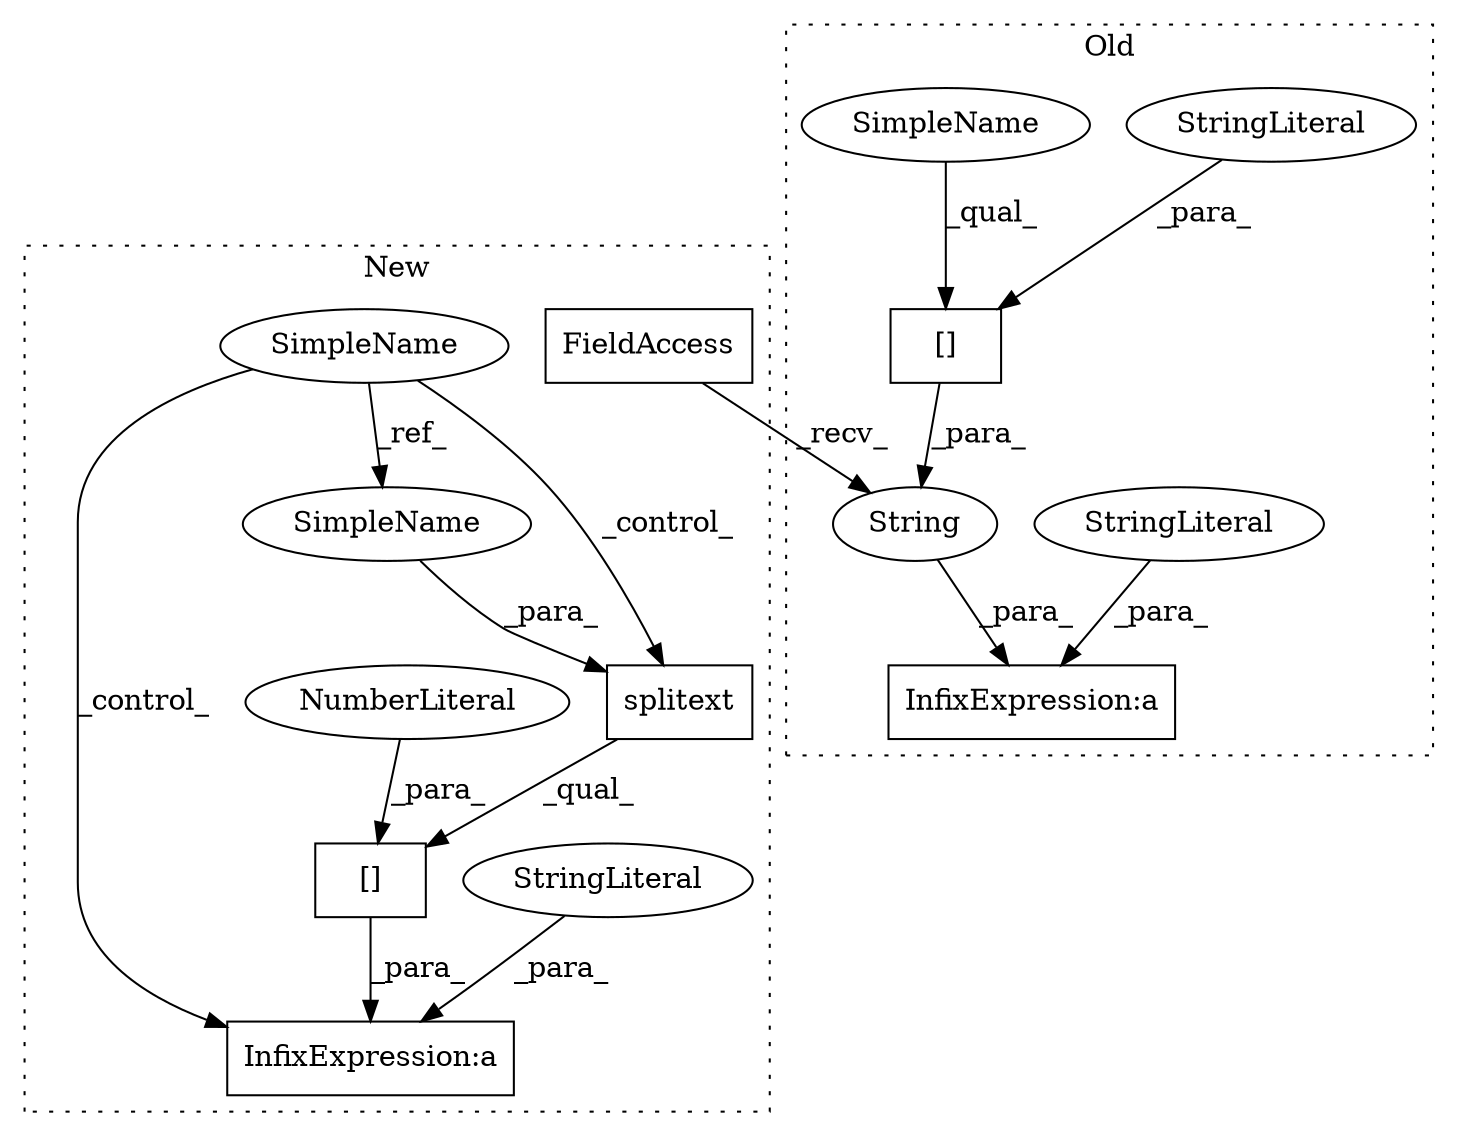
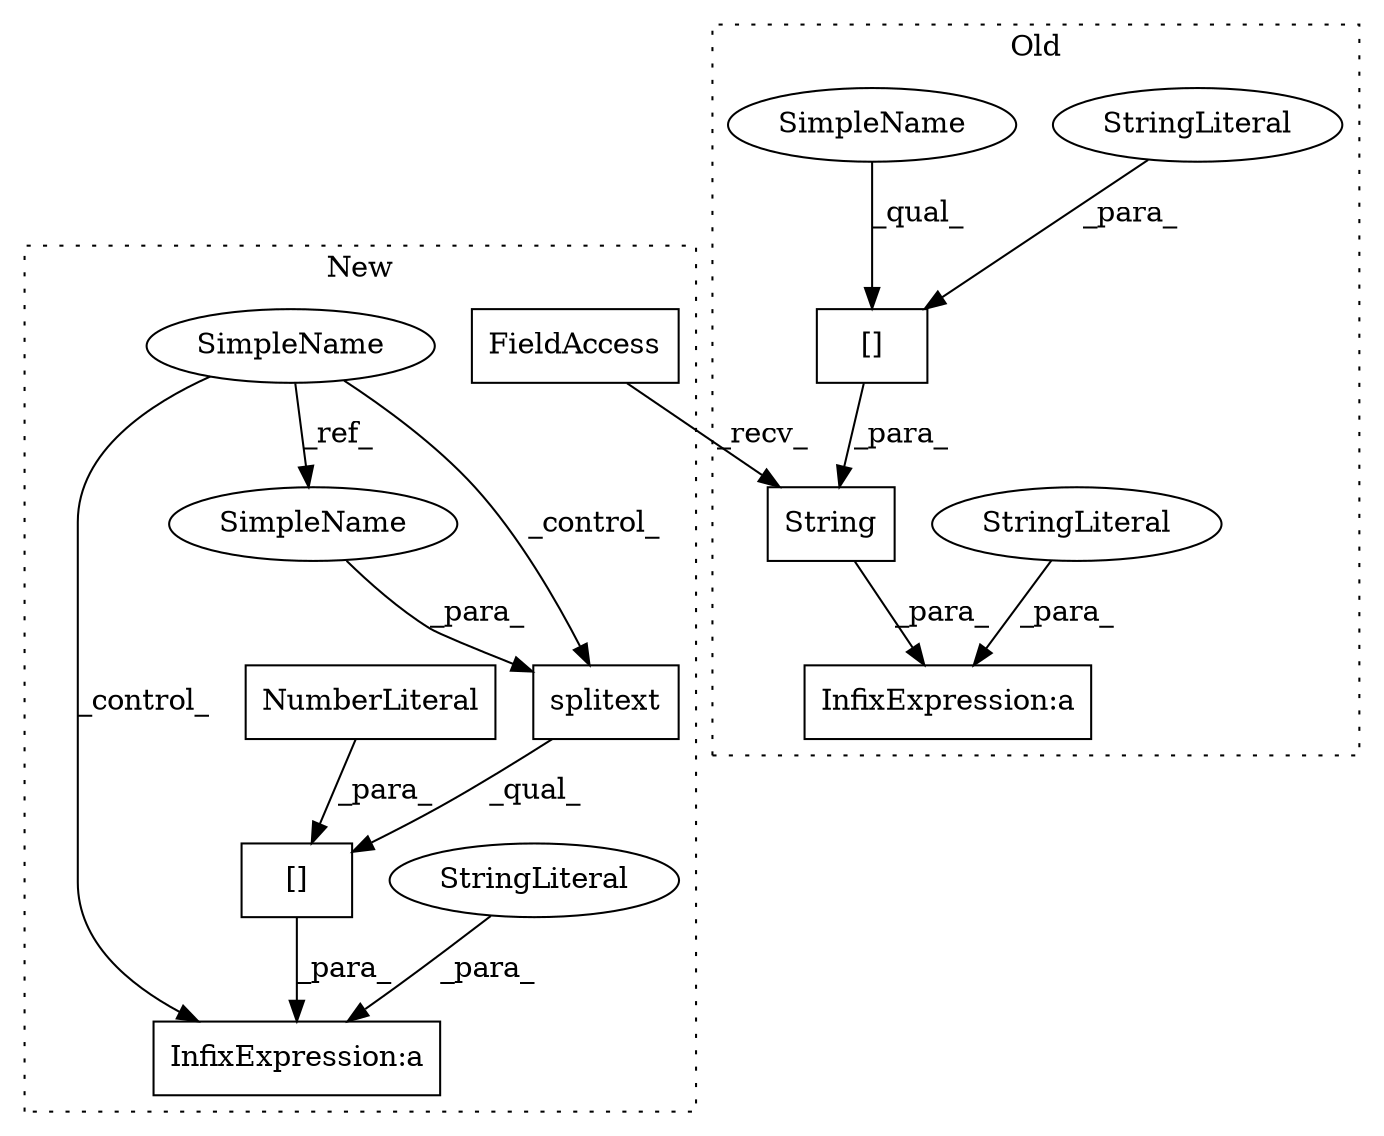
node "String": shape ellipse -> box
node "NumberLiteral": shape ellipse -> box
